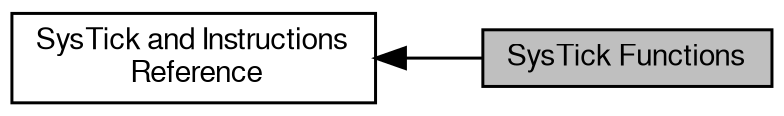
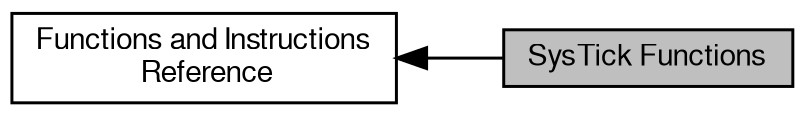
node "SysTick and Instructions Reference": label "SysTick and Instructions Reference" -> "Functions and Instructions Reference"
